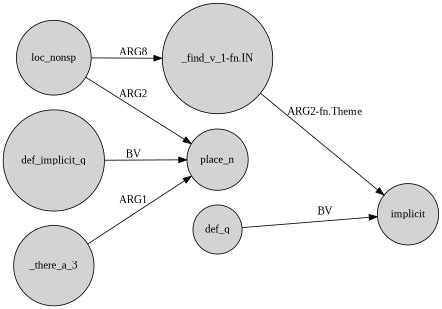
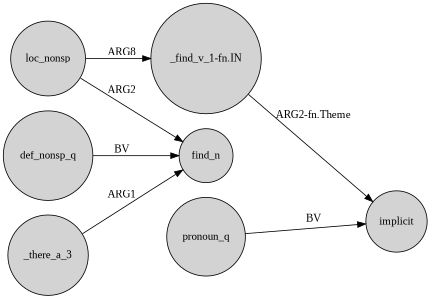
node "def_implicit_q": label "def_implicit_q" -> "def_nonsp_q"
node "place_n": label "place_n" -> "find_n"
node "def_q": label "def_q" -> "pronoun_q"
